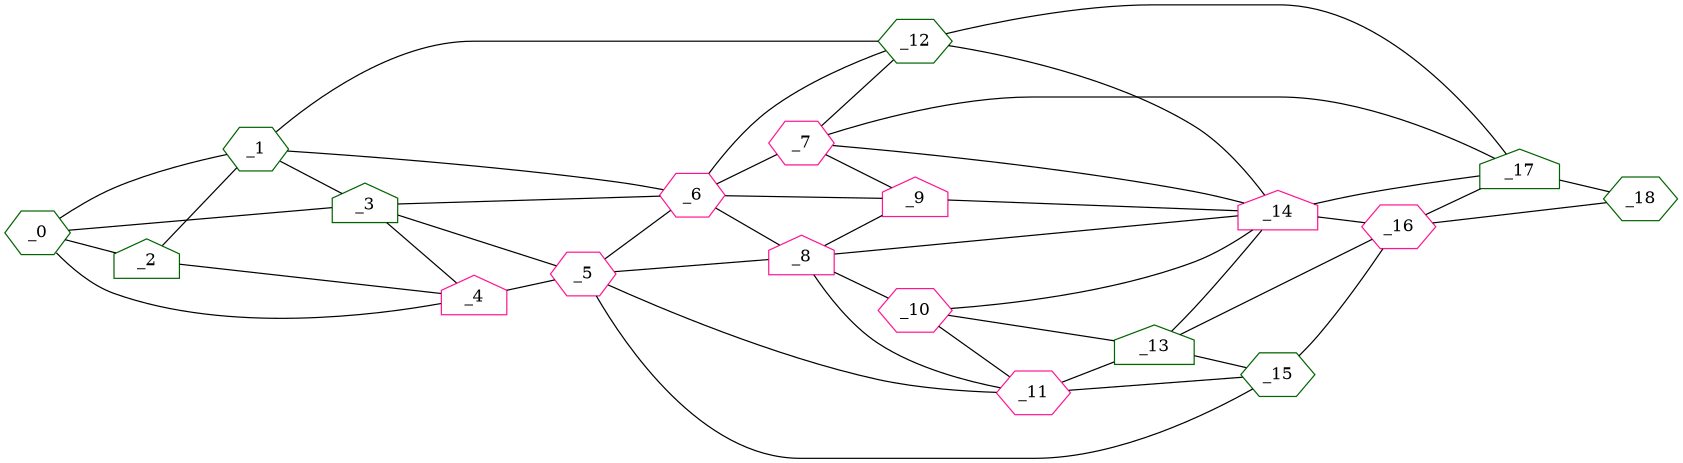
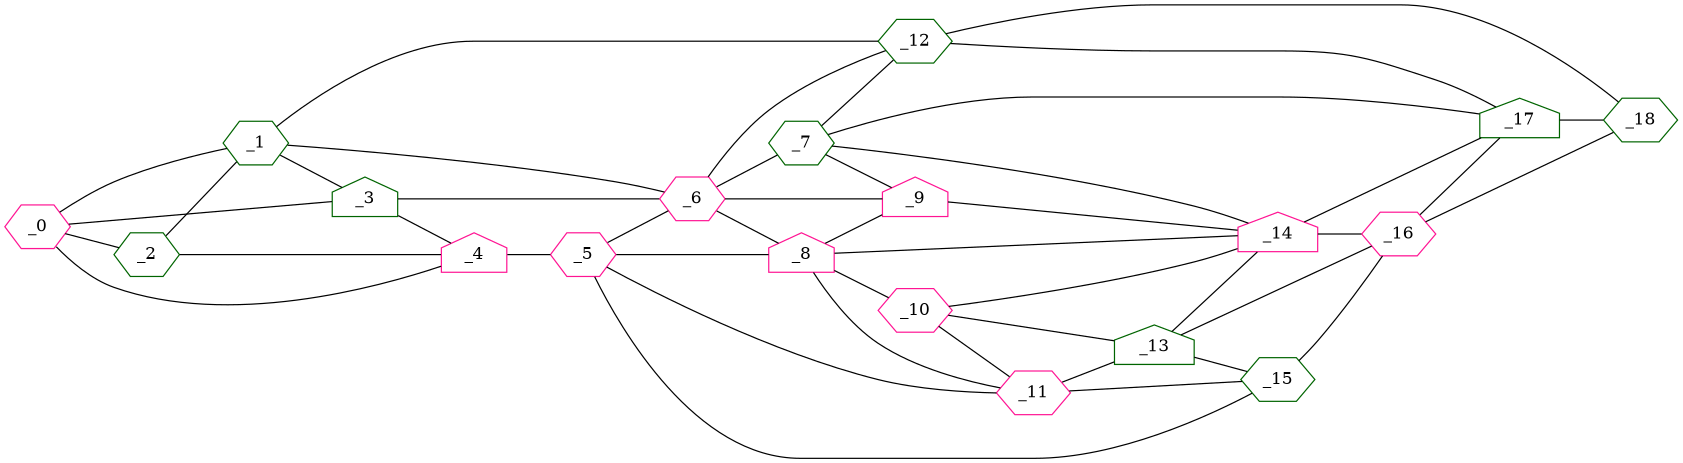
edge "_12" -- "_14": now "_12" -- "_18"
node "_7": color deeppink -> darkgreen
node "_0": color darkgreen -> deeppink
edge "_3" -- "_5": removed
node "_2": shape house -> hexagon
